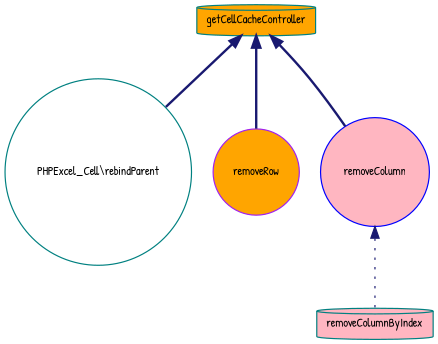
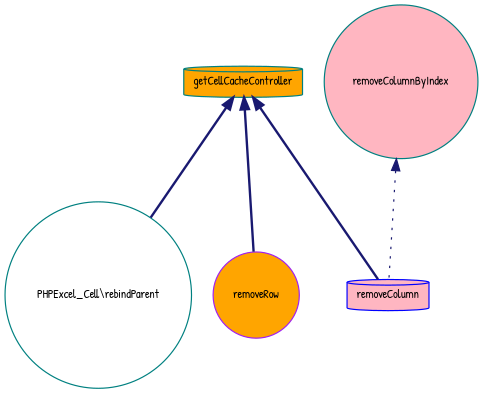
node "removeColumn": shape circle -> cylinder
edge "removeColumnByIndex" -> "removeColumn": reversed
node "removeColumnByIndex": shape cylinder -> circle
